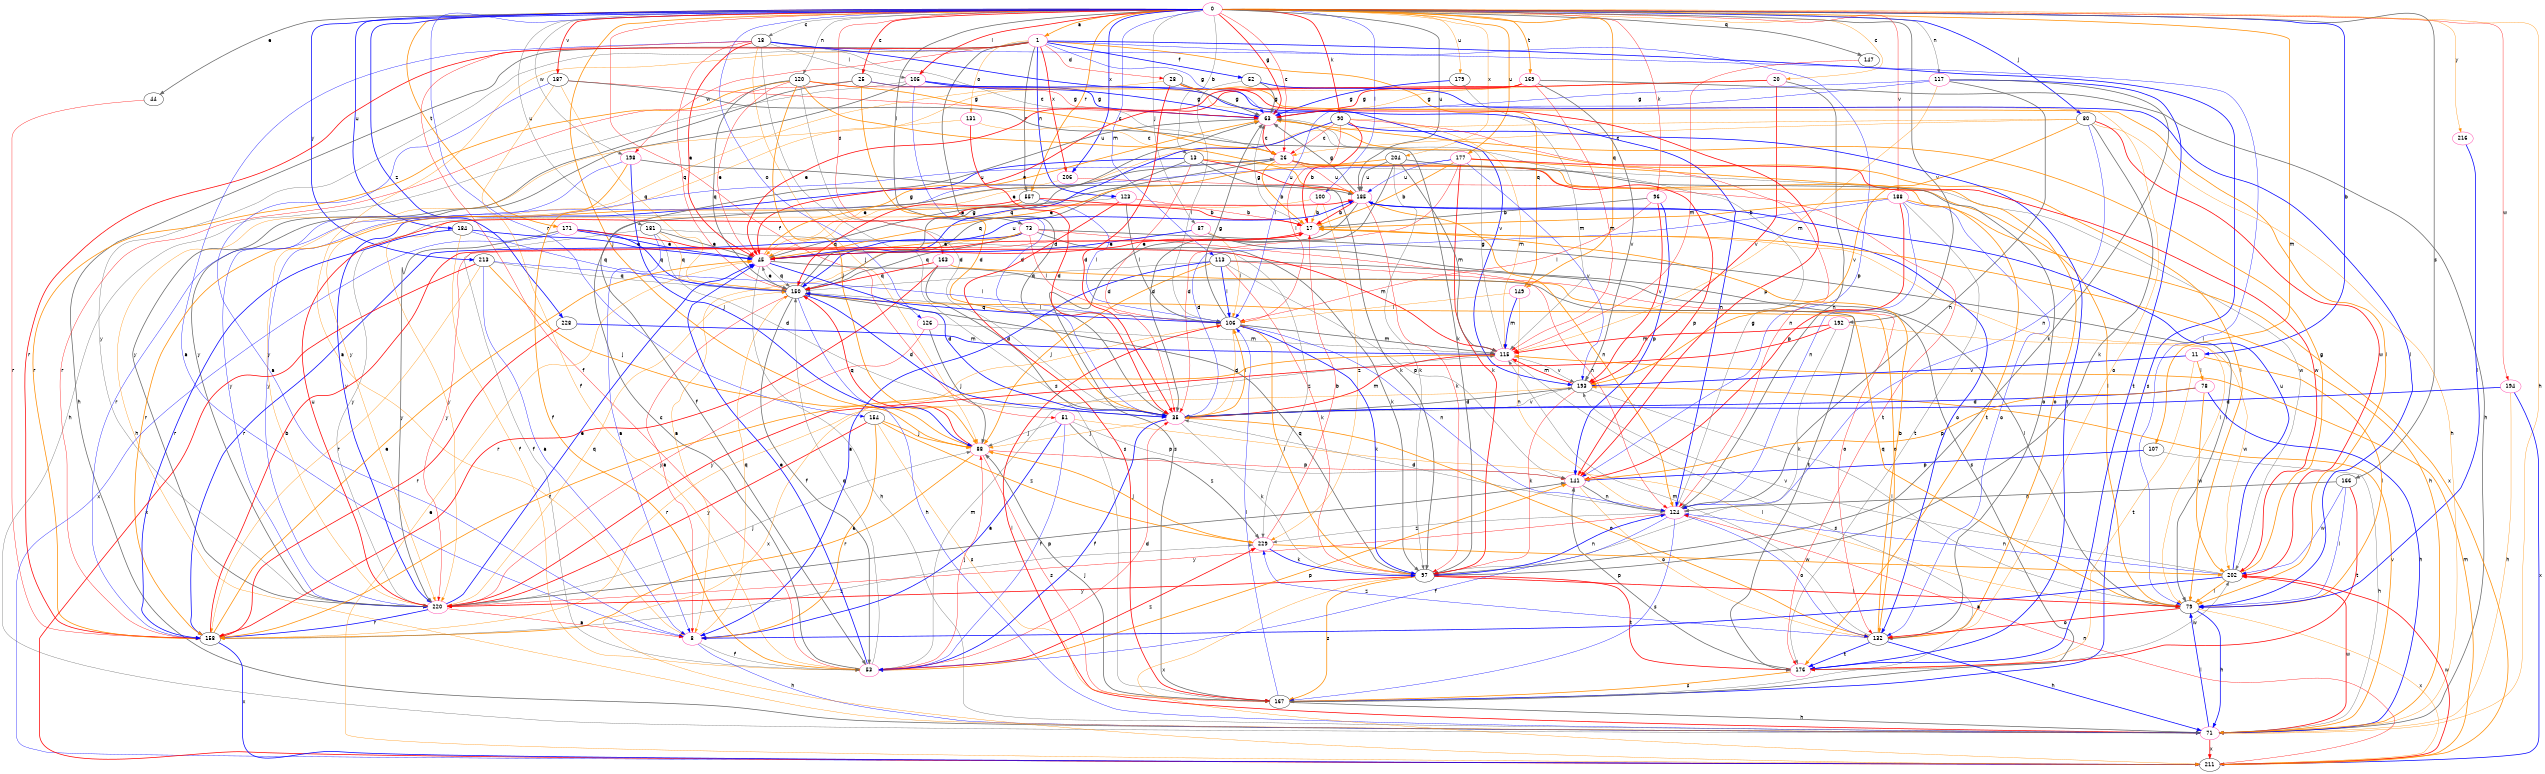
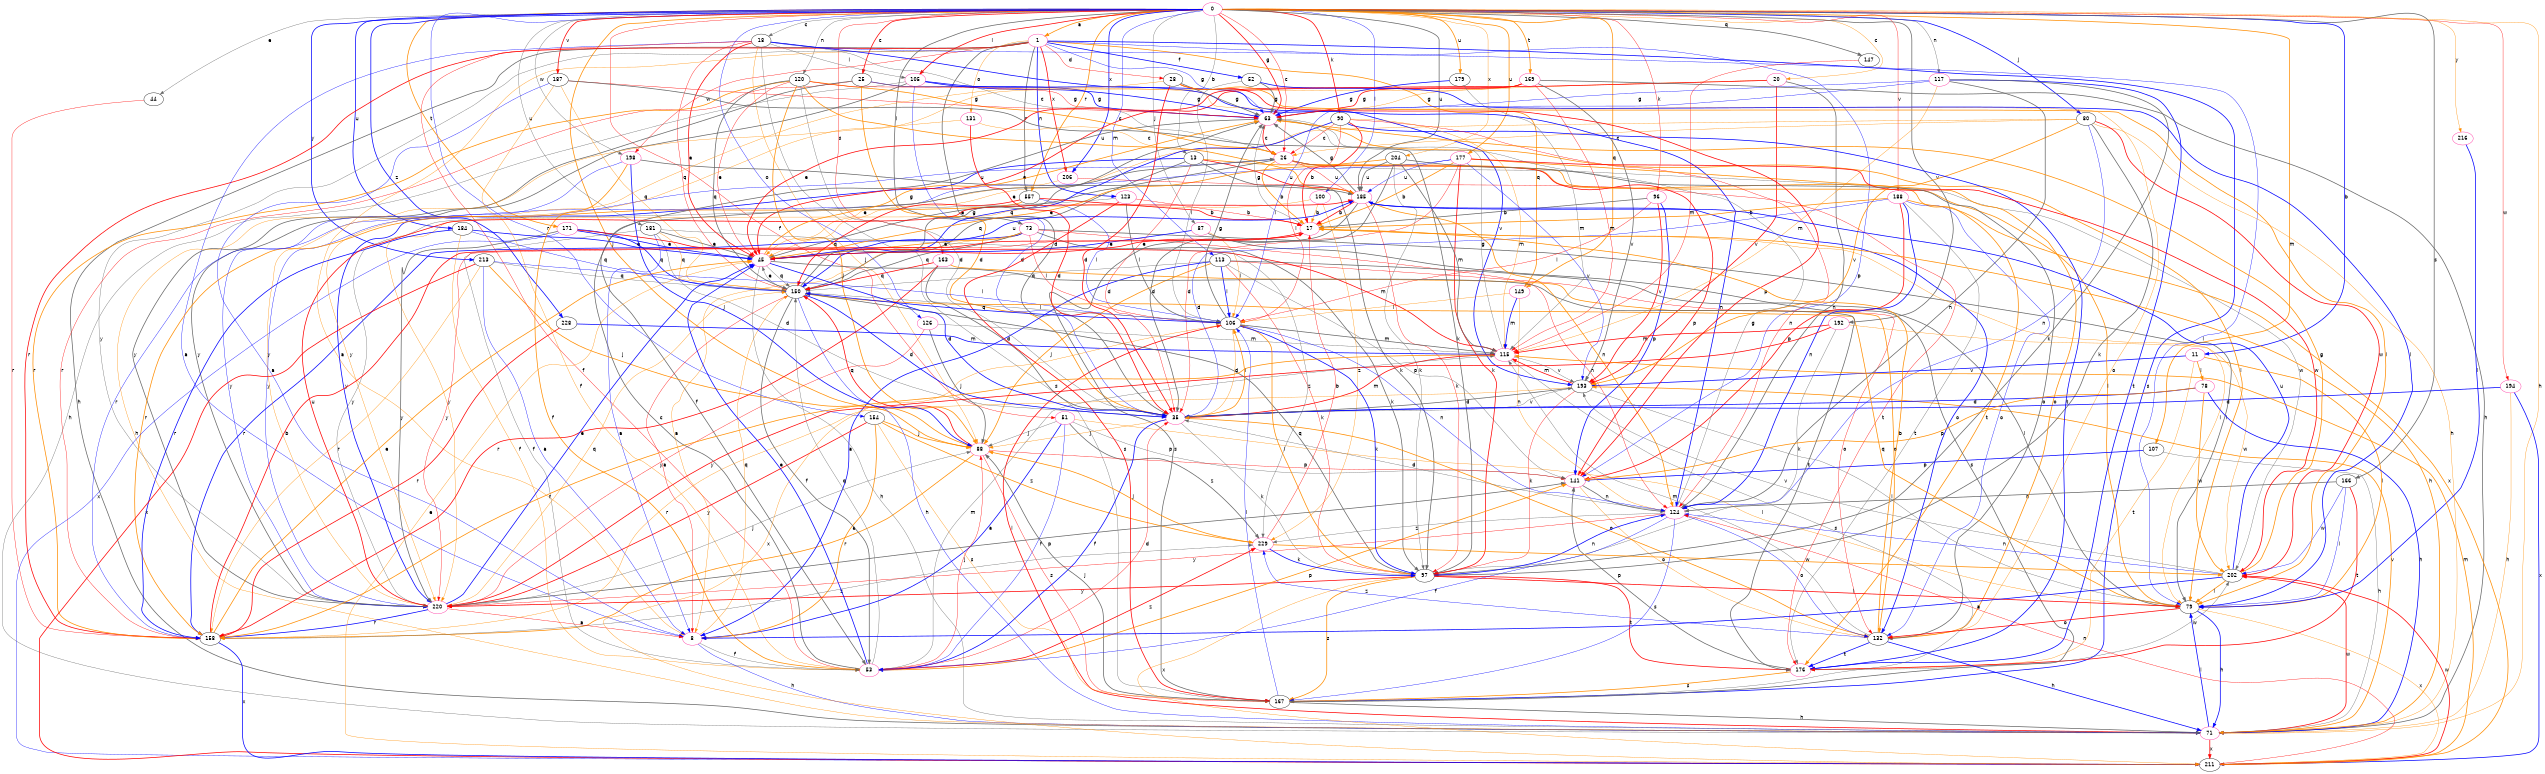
edge "0" -> "179": style solid -> bold
edge "0" -> "44": style bold -> solid
edge "188" -> "124": style solid -> bold
